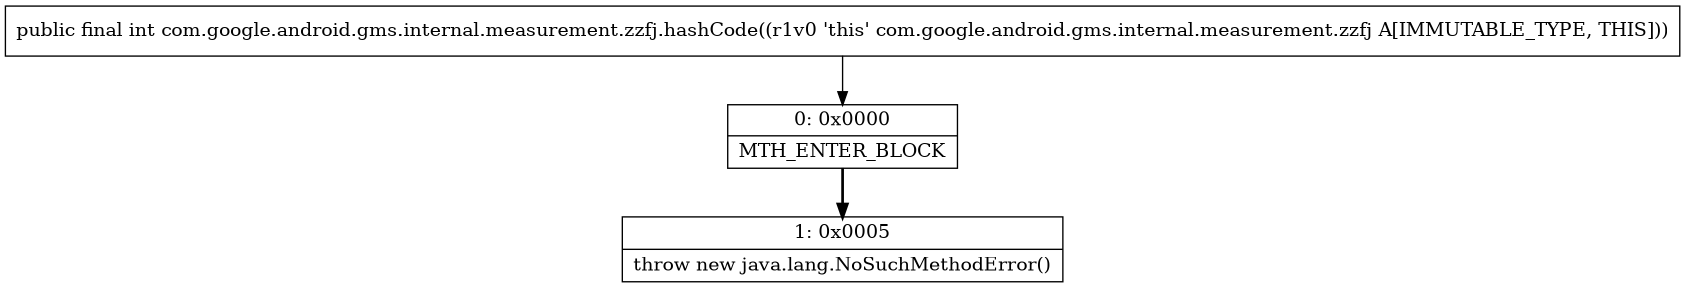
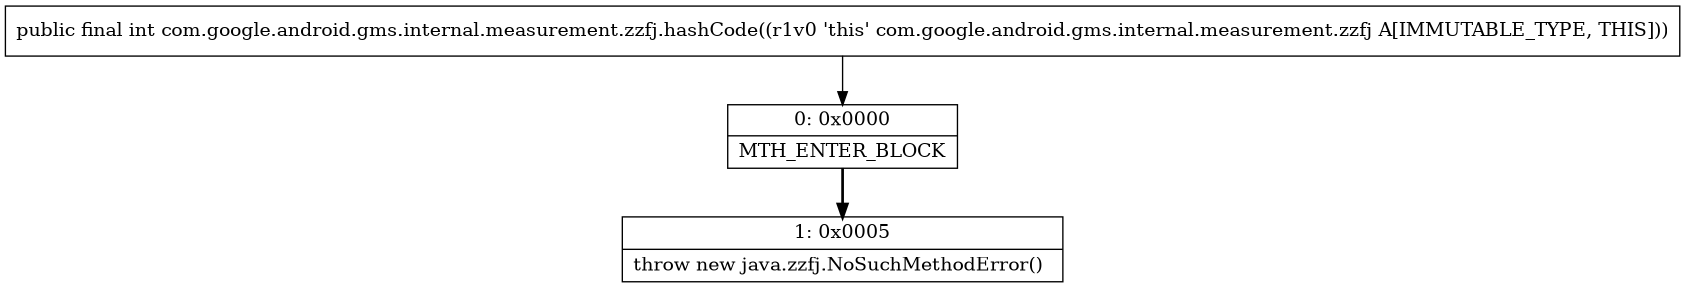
node "1: 0x0005": text "throw new java.lang.NoSuchMethodError()" -> "throw new java.zzfj.NoSuchMethodError()"
